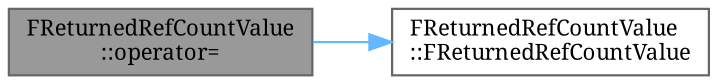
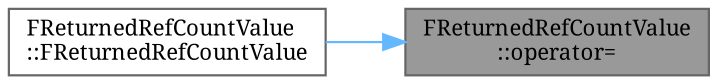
edge "FReturnedRefCountValue ::operator=" -> "FReturnedRefCountValue ::FReturnedRefCountValue": reversed
